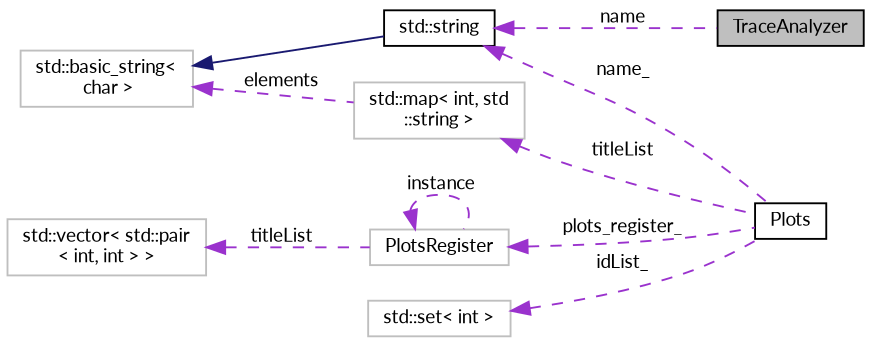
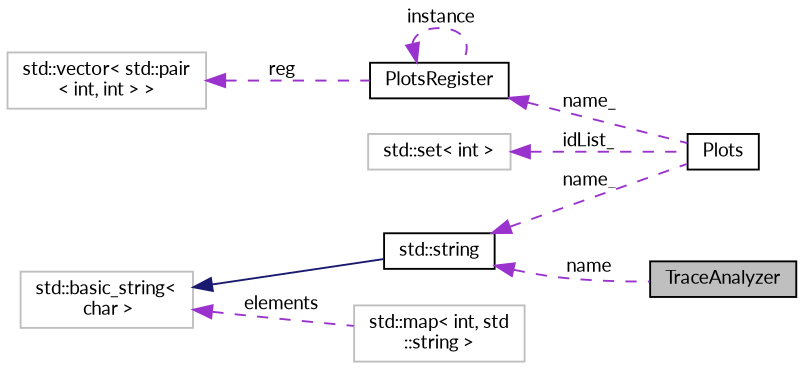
edge "Plots" -> "std::map< int, std ::string >": removed, label "titleList"
edge "Plots" -> "PlotsRegister": label " plots_register_" -> " name_"
edge "PlotsRegister" -> "std::vector< std::pair < int, int > >": label " titleList" -> " reg"
node "PlotsRegister": color grey75 -> black
